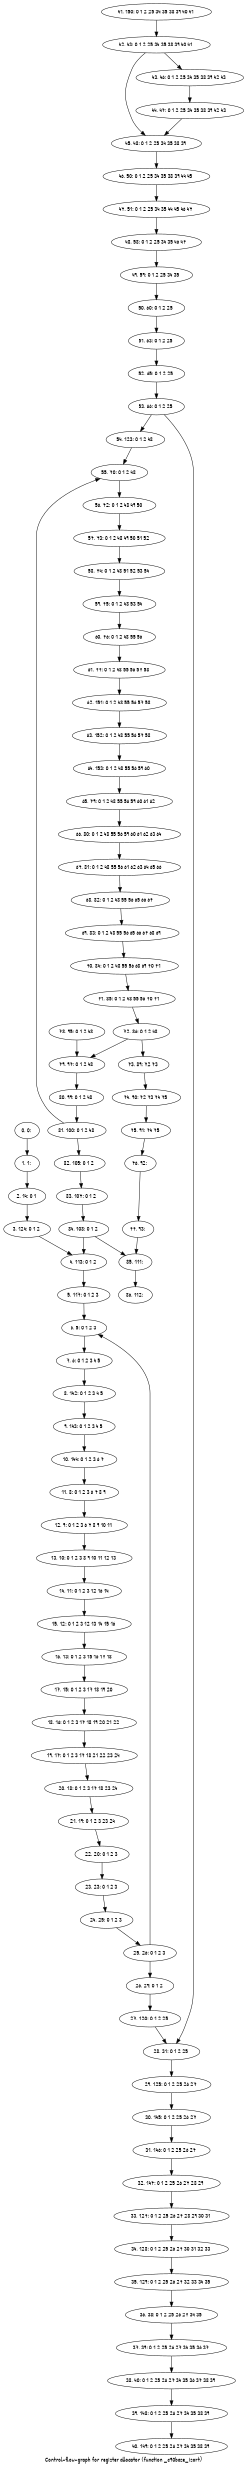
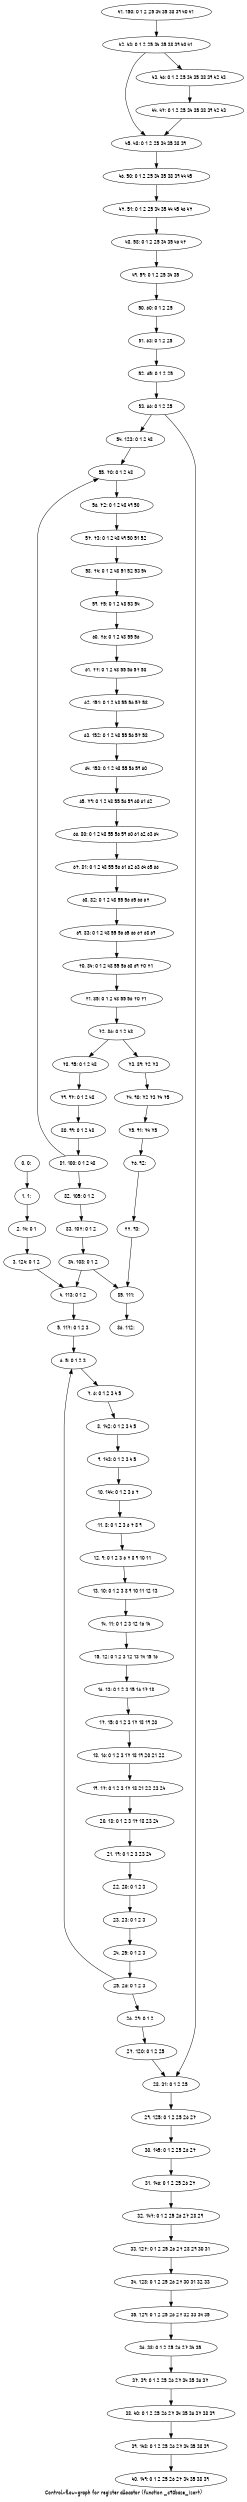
edge "72, 86: 0 1 2 48" -> "79, 97: 0 1 2 48": now "72, 86: 0 1 2 48" -> "78, 95: 0 1 2 48"
